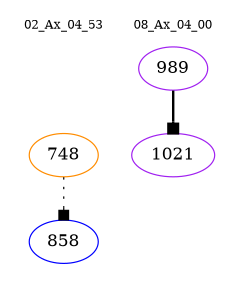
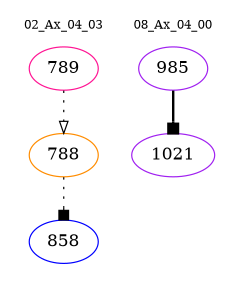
cluster "02_Ax_04_53": label "02_Ax_04_53" -> "02_Ax_04_03"
node "789": added
node "989": label "989" -> "985"
node "748": label "748" -> "788"
